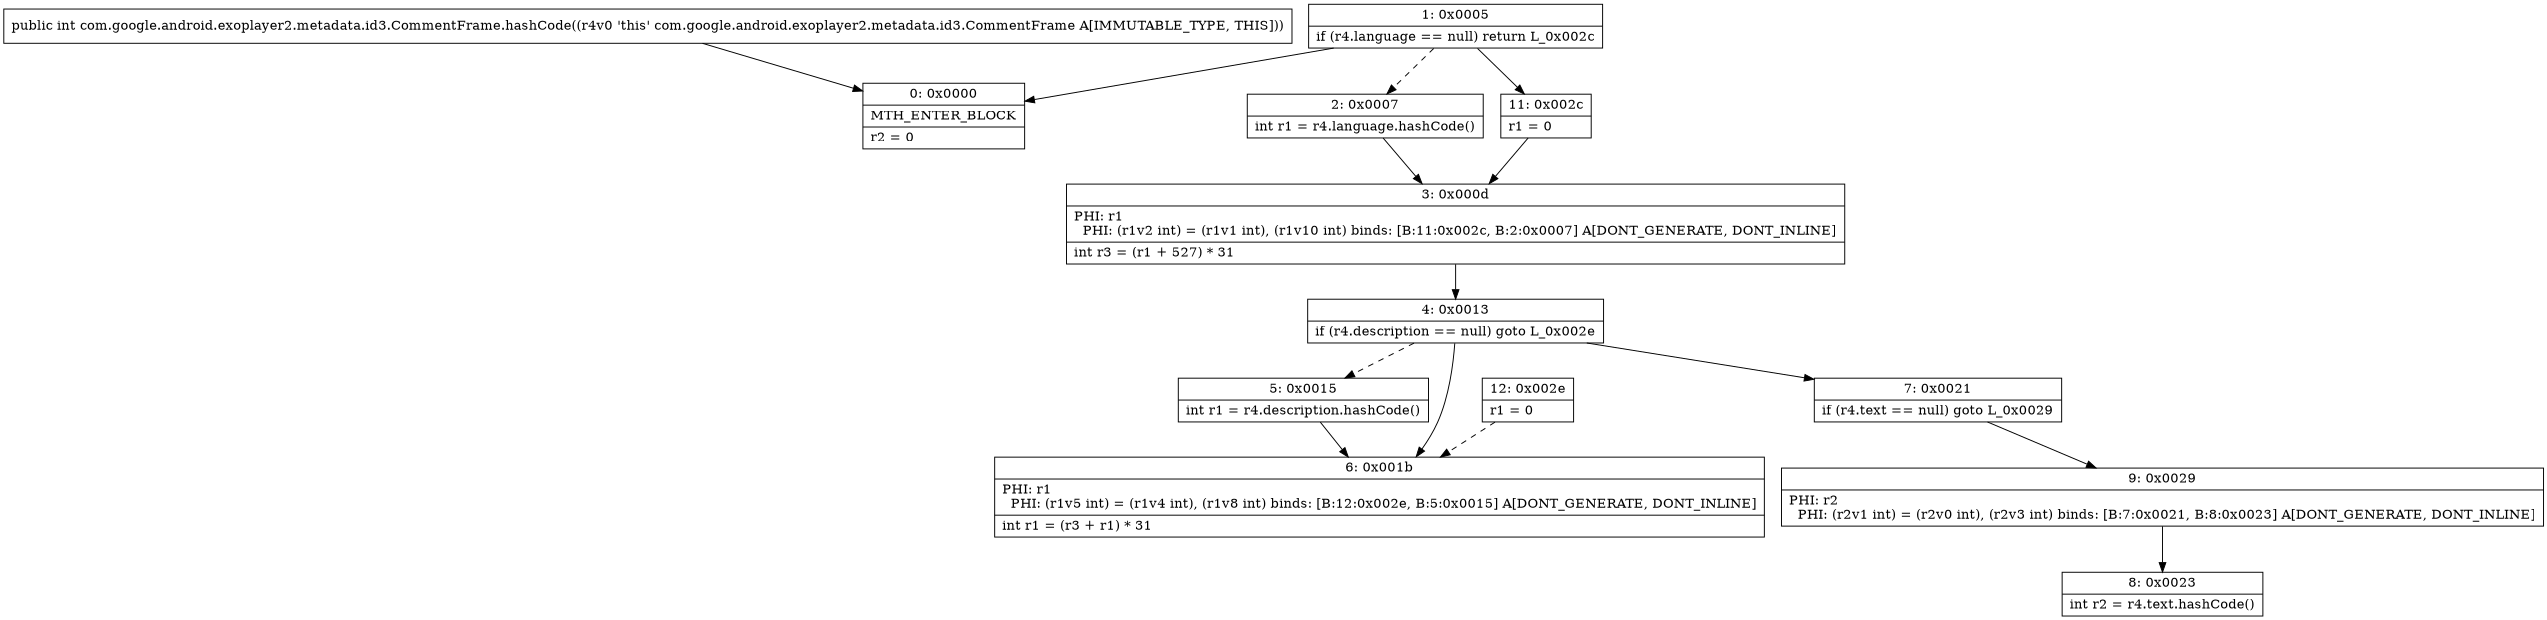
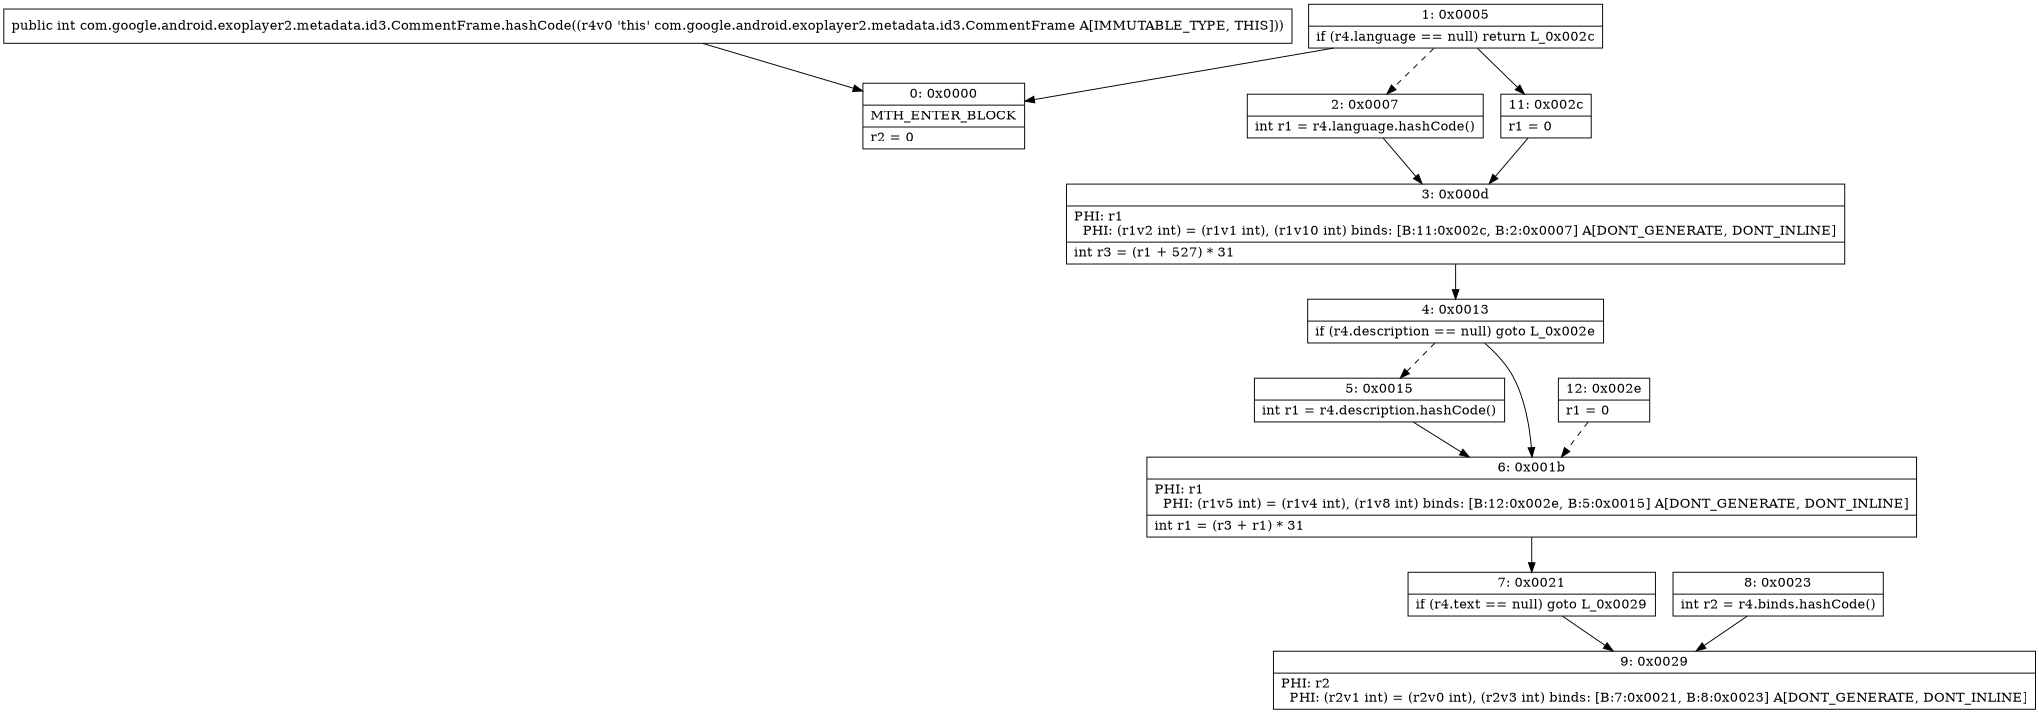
edge "4: 0x0013" -> "7: 0x0021": now "6: 0x001b" -> "7: 0x0021"
edge "9: 0x0029" -> "8: 0x0023": reversed
node "8: 0x0023": text "int r2 = r4.text.hashCode()" -> "int r2 = r4.binds.hashCode()"
